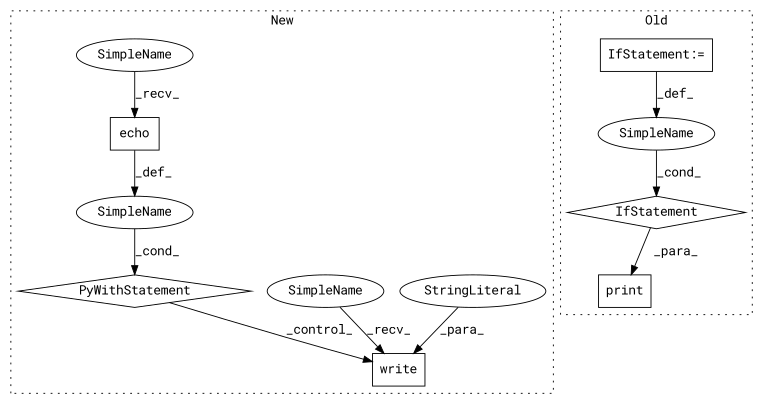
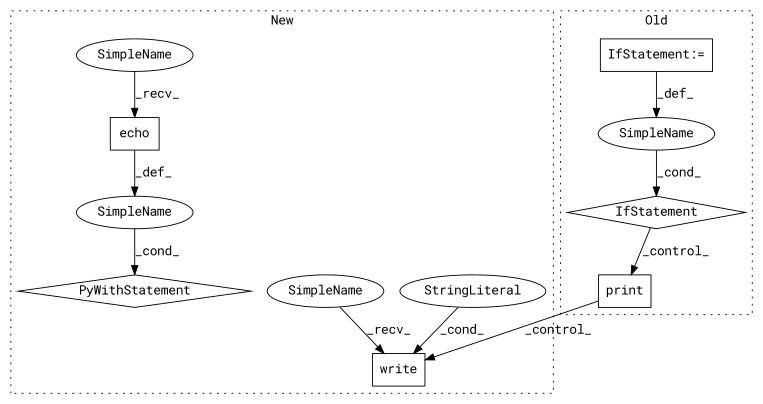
edge "IfStatement" -> "print": label "_para_" -> "_control_"
edge "StringLiteral" -> "write": label "_para_" -> "_cond_"
edge "PyWithStatement" -> "write": now "print" -> "write"
